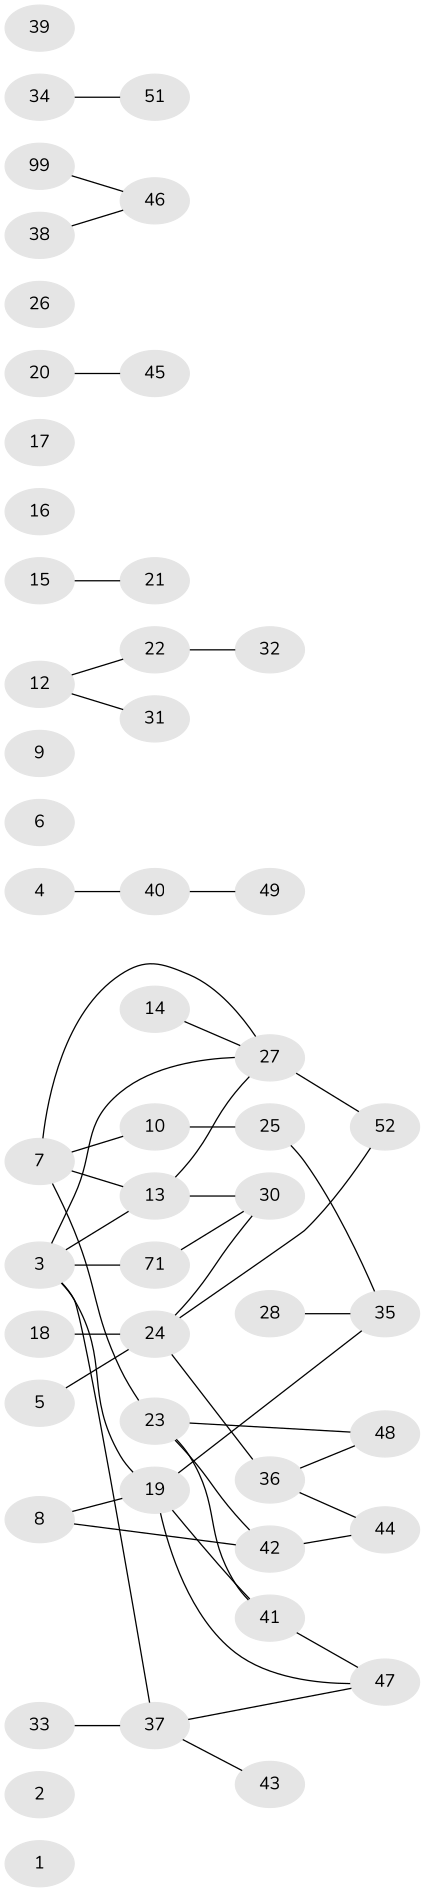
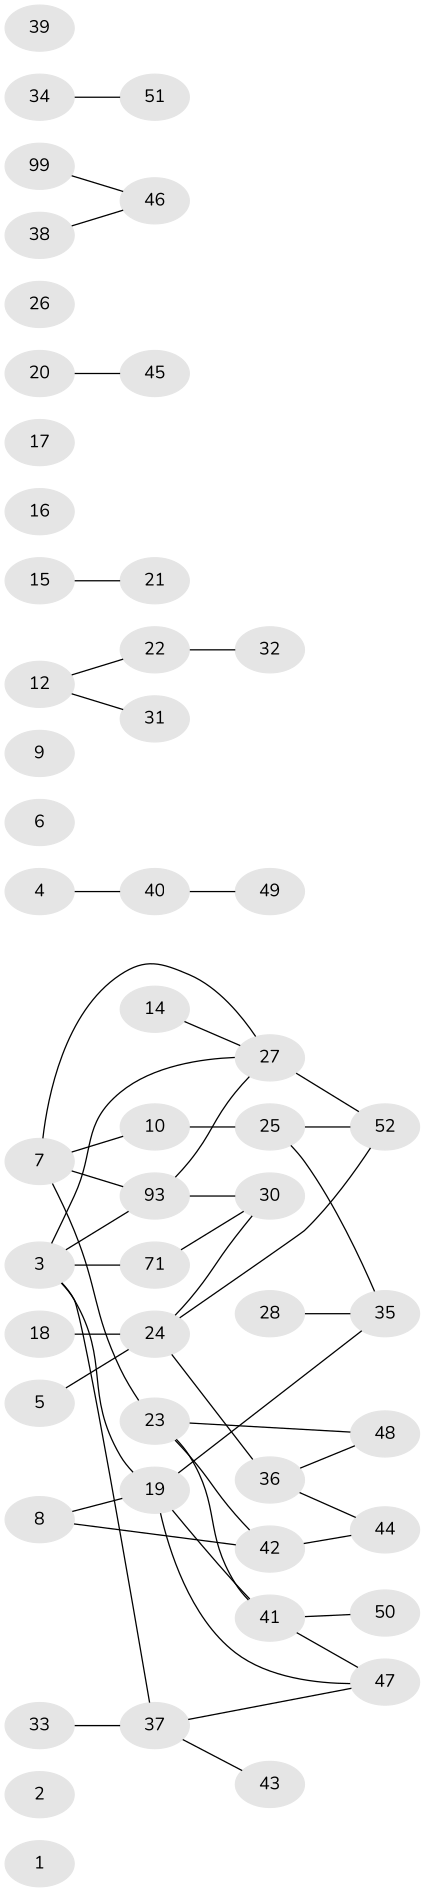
edge "25" -- "52": added
node "13": label "13" -> "93"
node "50": added
